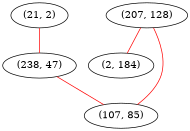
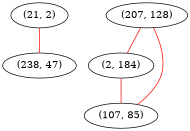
edge "(238, 47)" -- "(107, 85)": now "(2, 184)" -- "(107, 85)"
